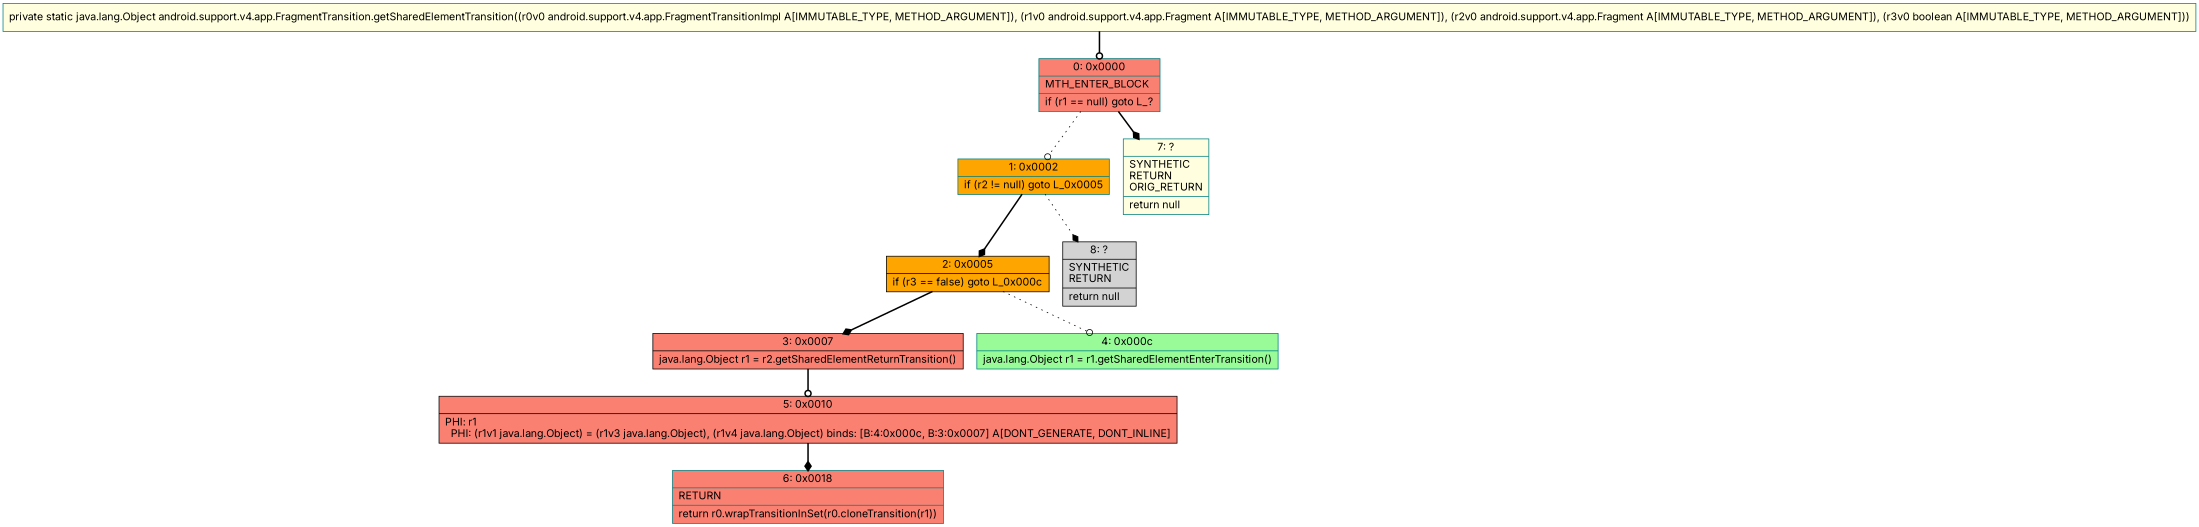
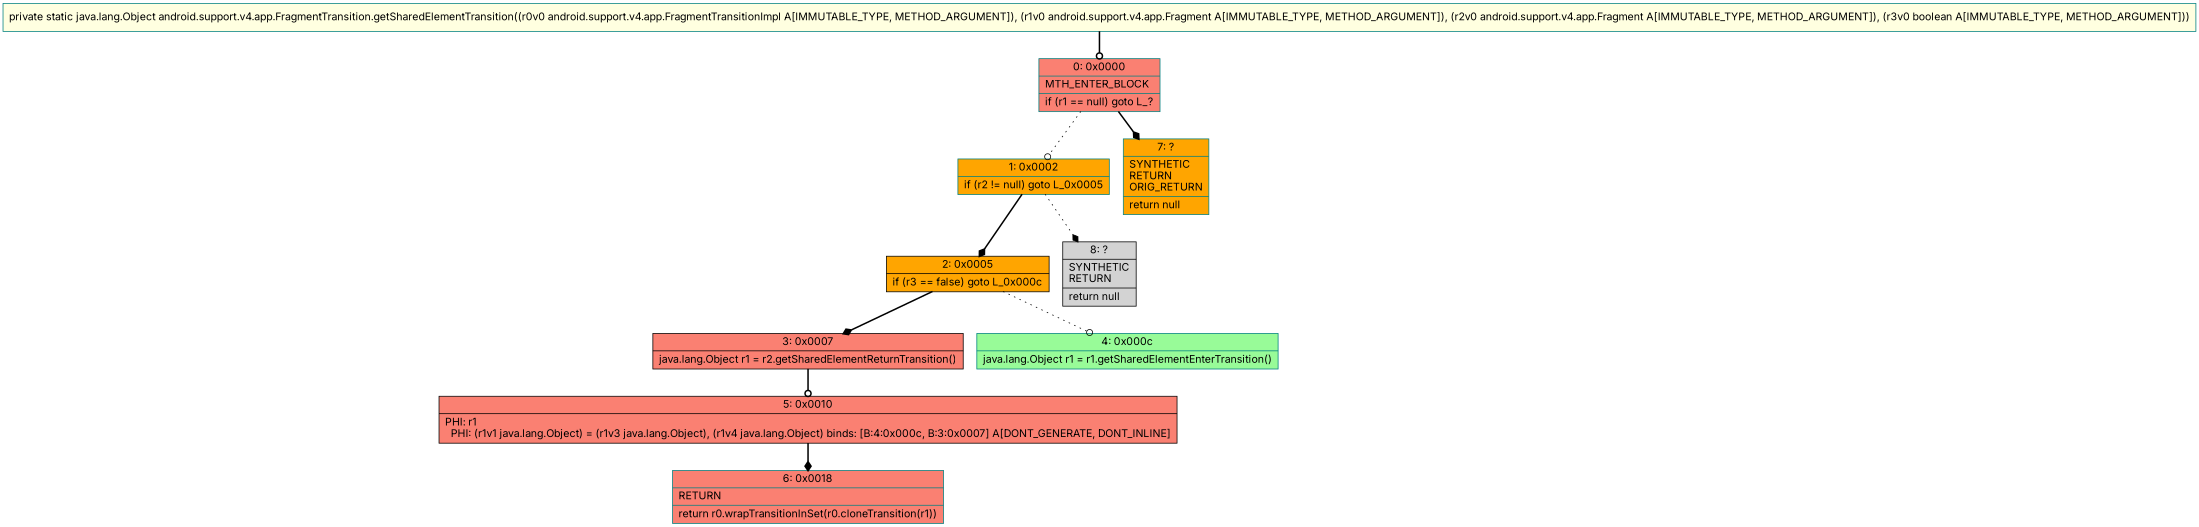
node "7: ?": fillcolor lightyellow -> orange
